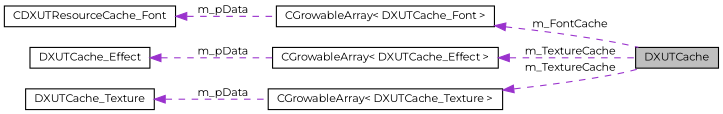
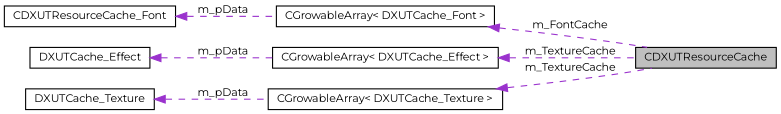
node "DXUTCache": label "DXUTCache" -> "CDXUTResourceCache"
